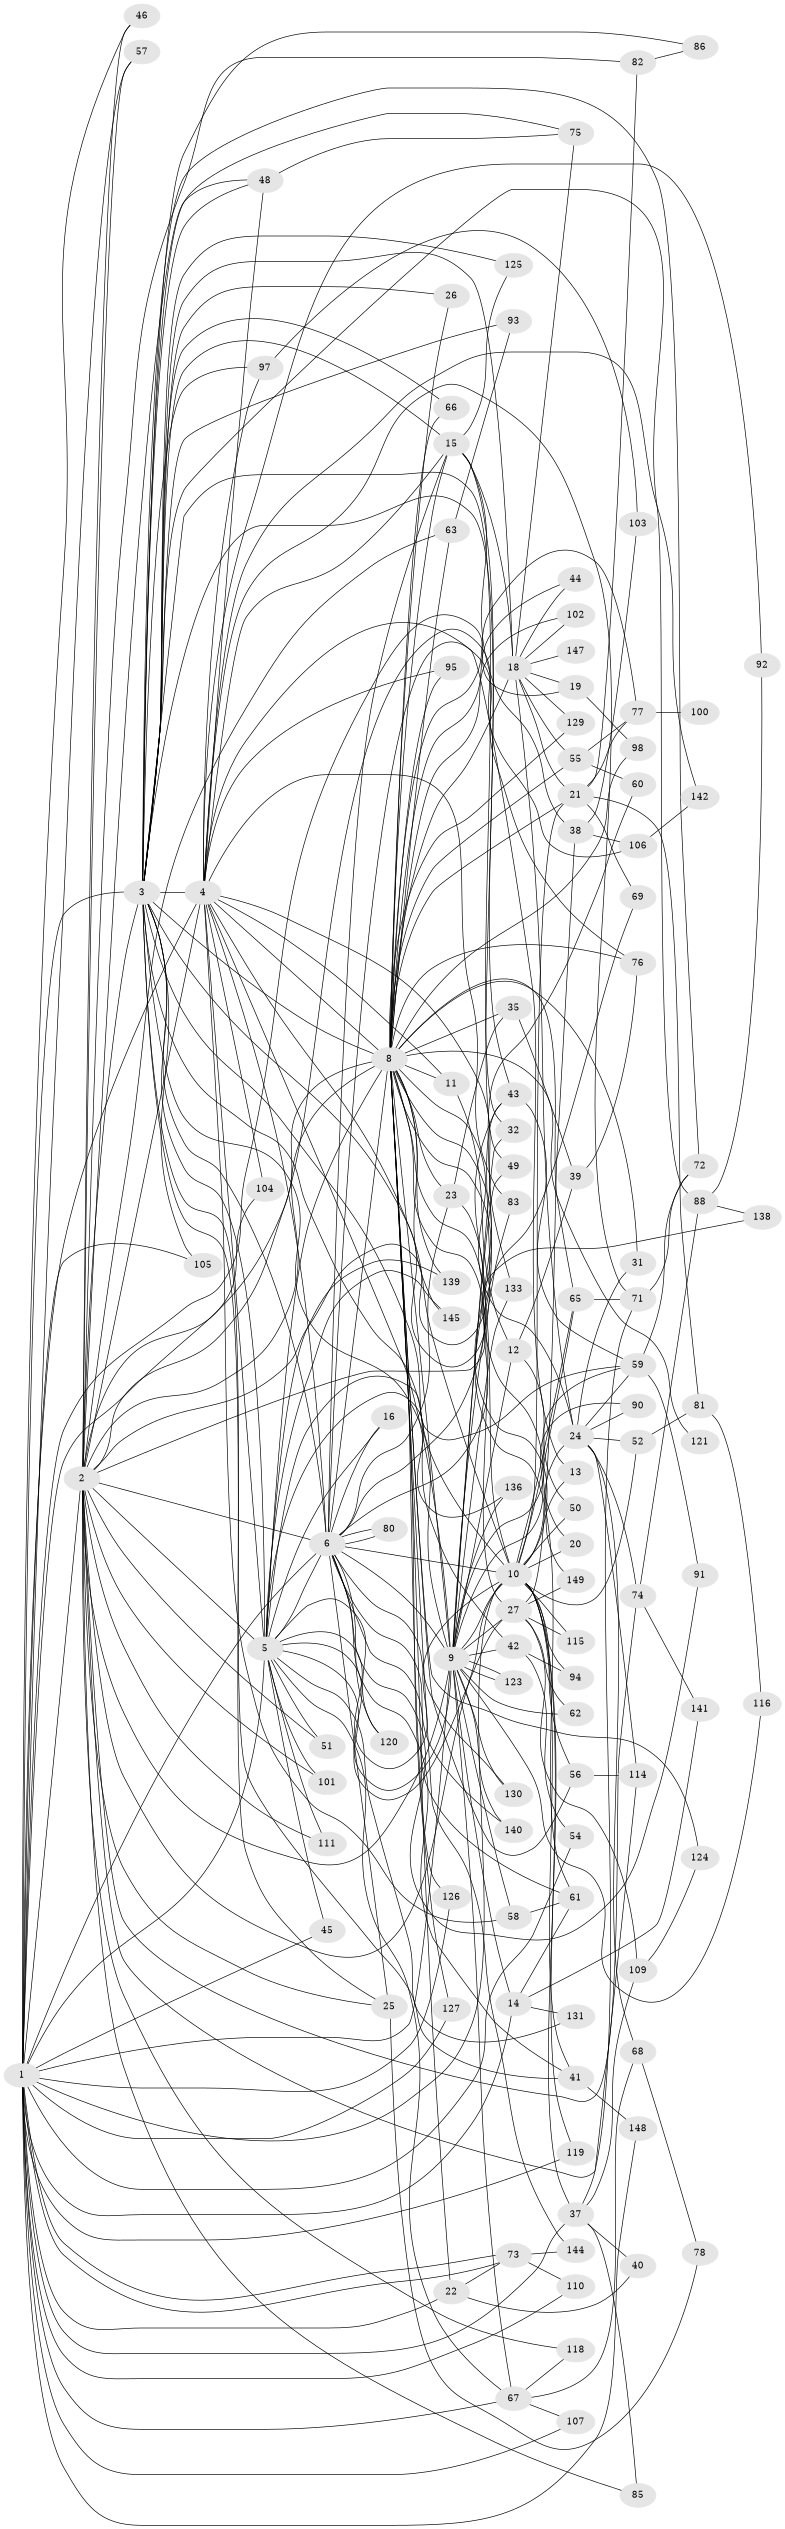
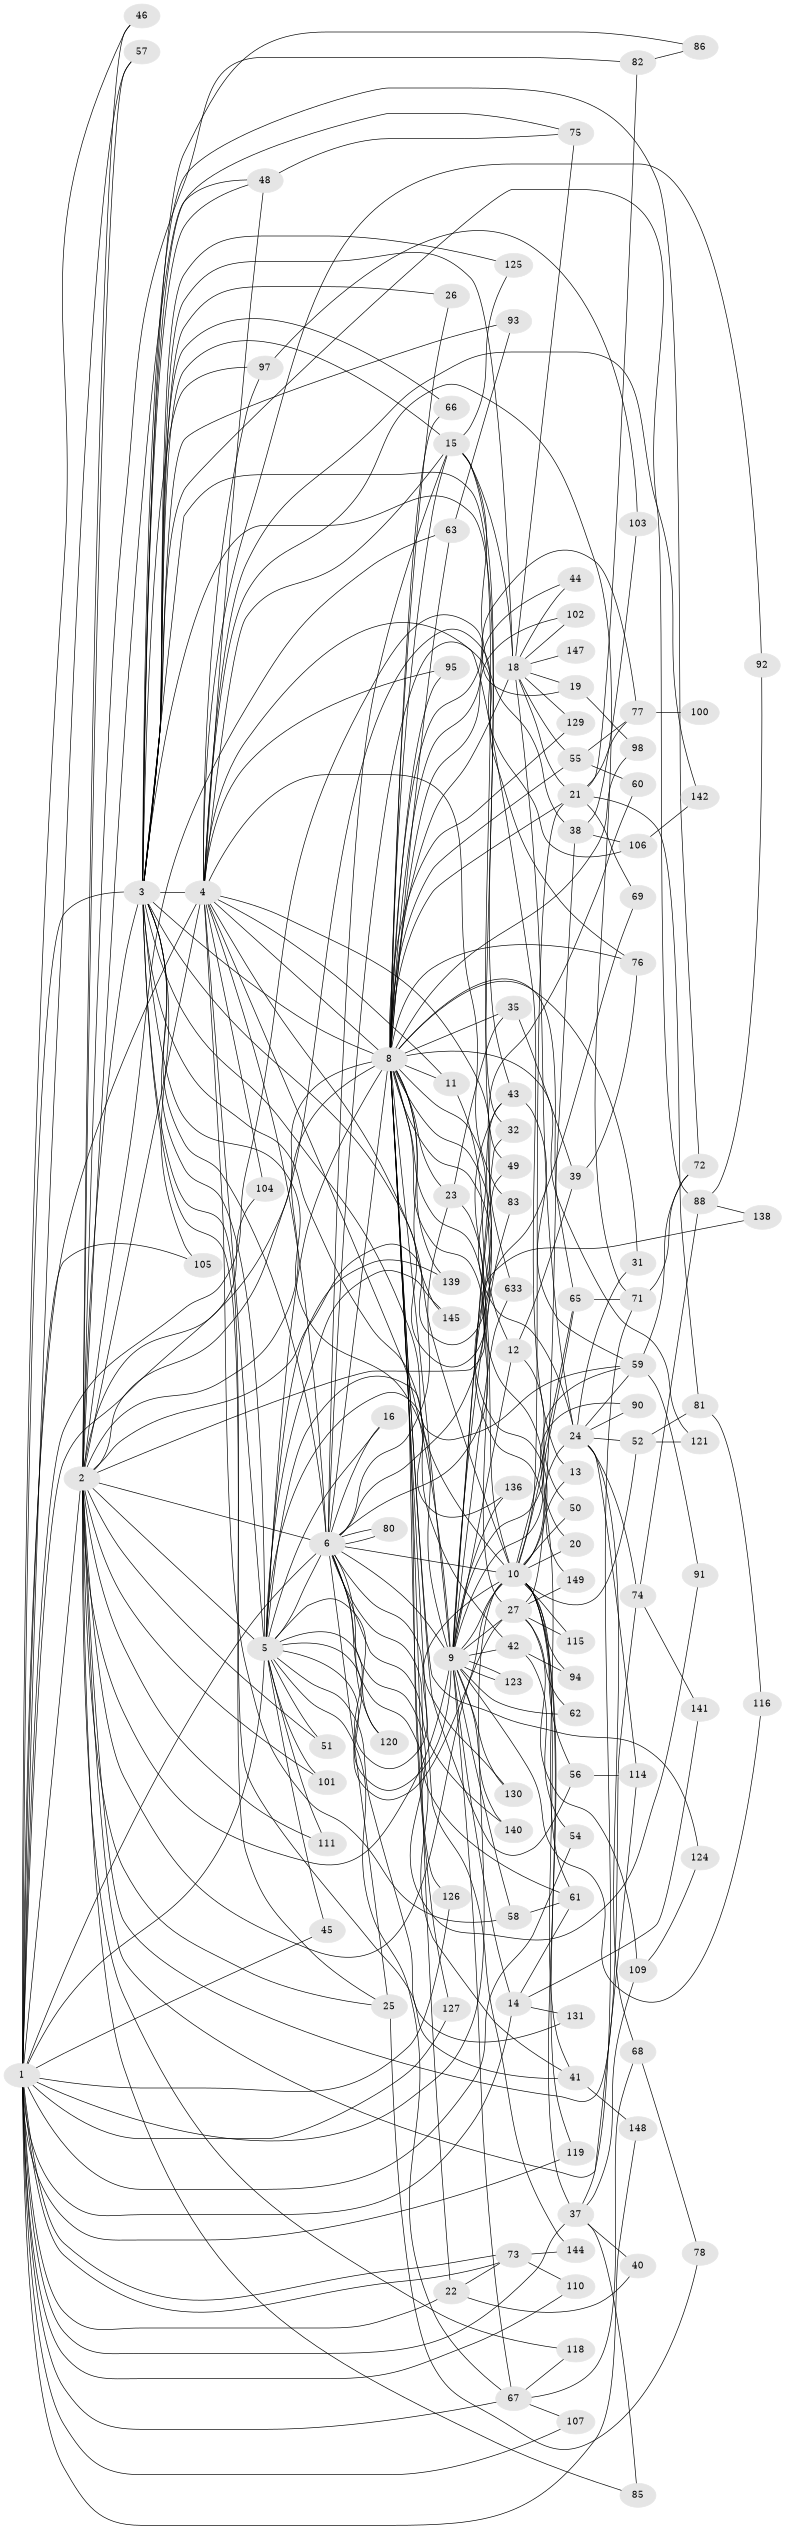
node "133": label "133" -> "633"
edge "52" -- "121": added
edge "9" -- "1": removed
